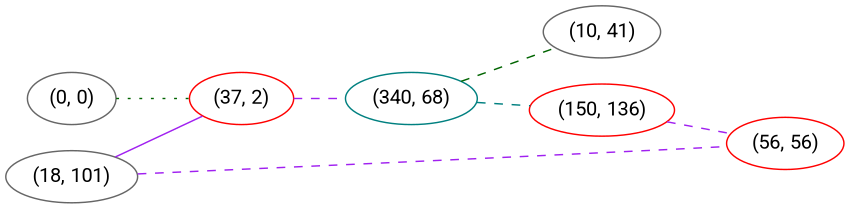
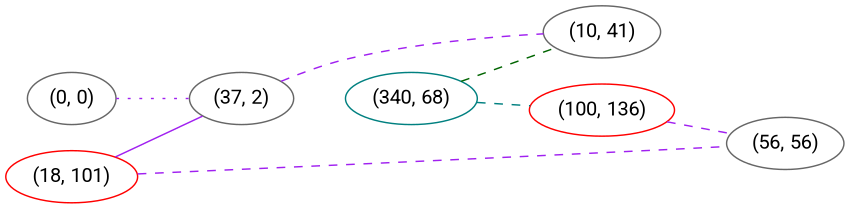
edge "(0, 0)" -- "(37, 2)": color darkgreen -> purple
node "(37, 2)": color red -> gray40
edge "(37, 2)" -- "(340, 68)": now "(37, 2)" -- "(10, 41)"
node "(150, 136)": label "(150, 136)" -> "(100, 136)"
node "(56, 56)": color red -> gray40
node "(18, 101)": color gray40 -> red
